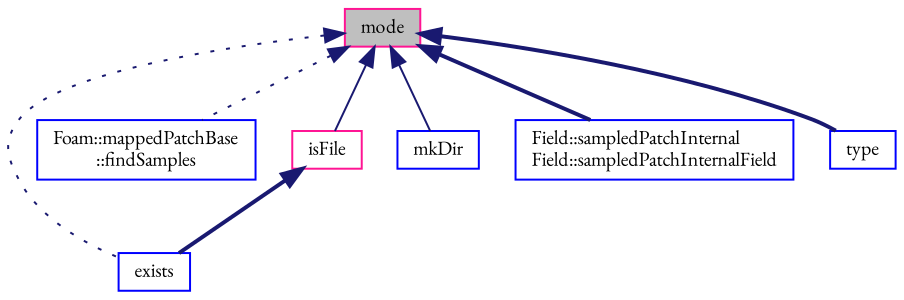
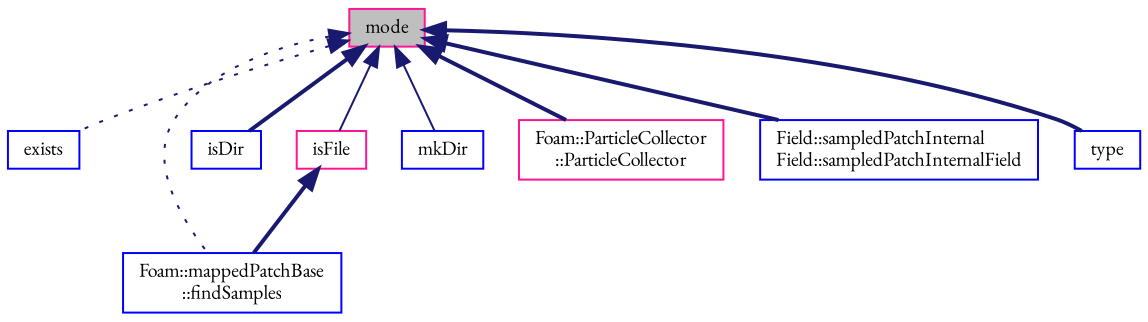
node "isDir": added
node "Foam::ParticleCollector ::ParticleCollector": added
edge "exists" -> "isFile": now "Foam::mappedPatchBase ::findSamples" -> "isFile"
